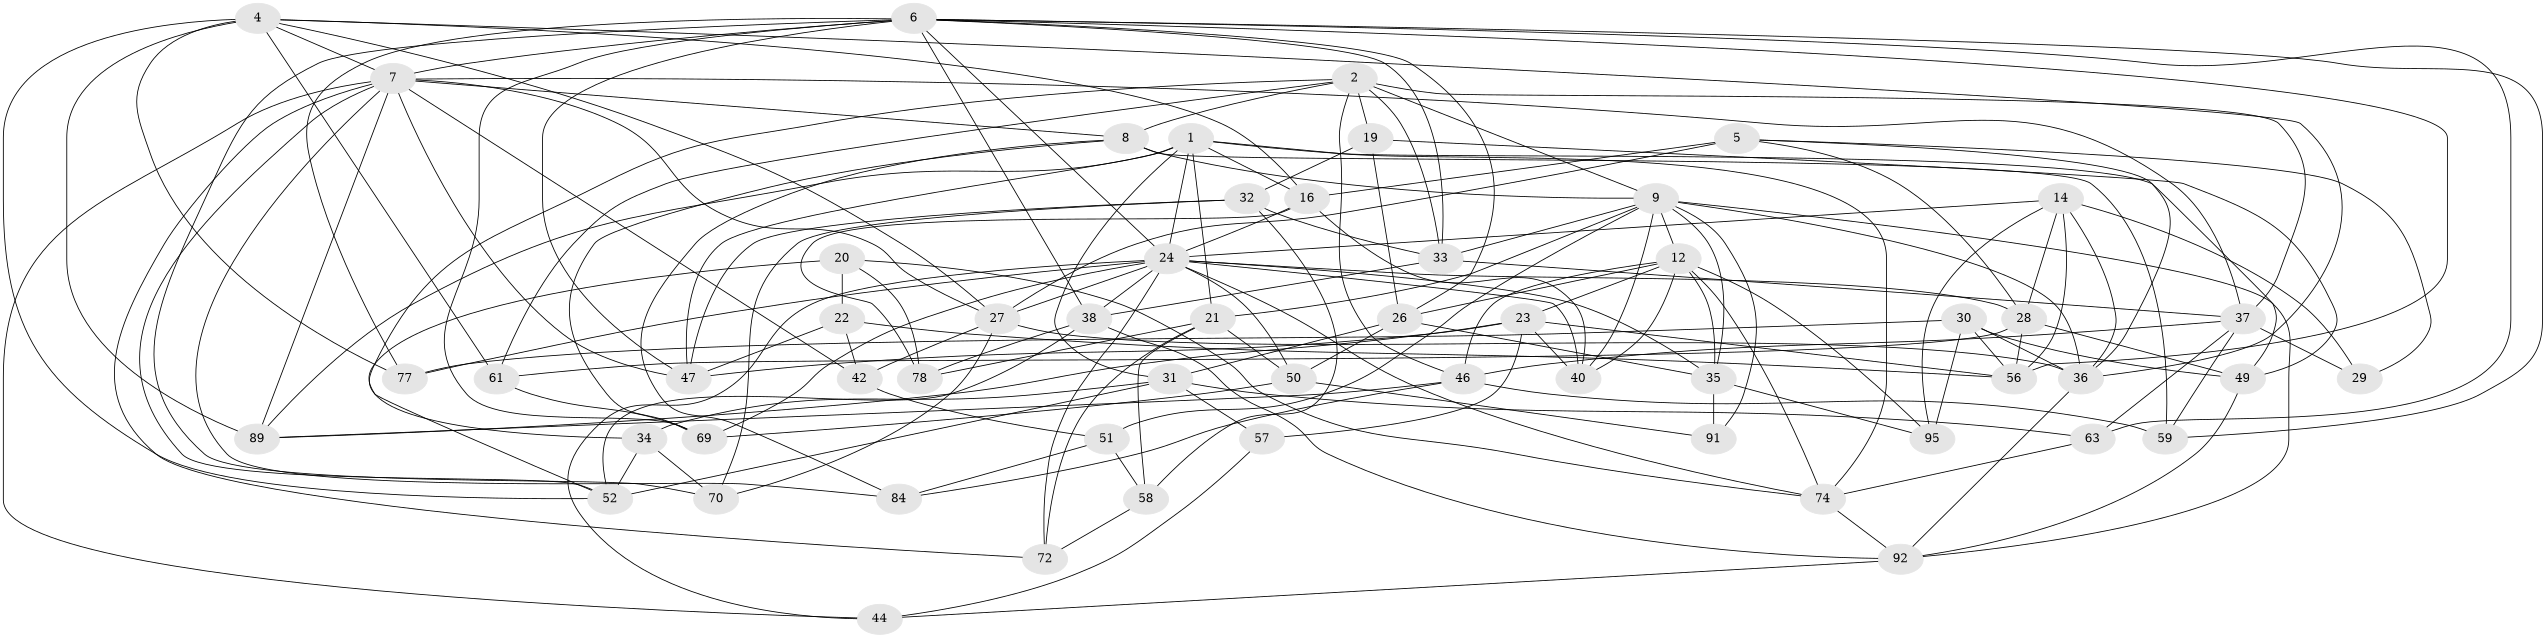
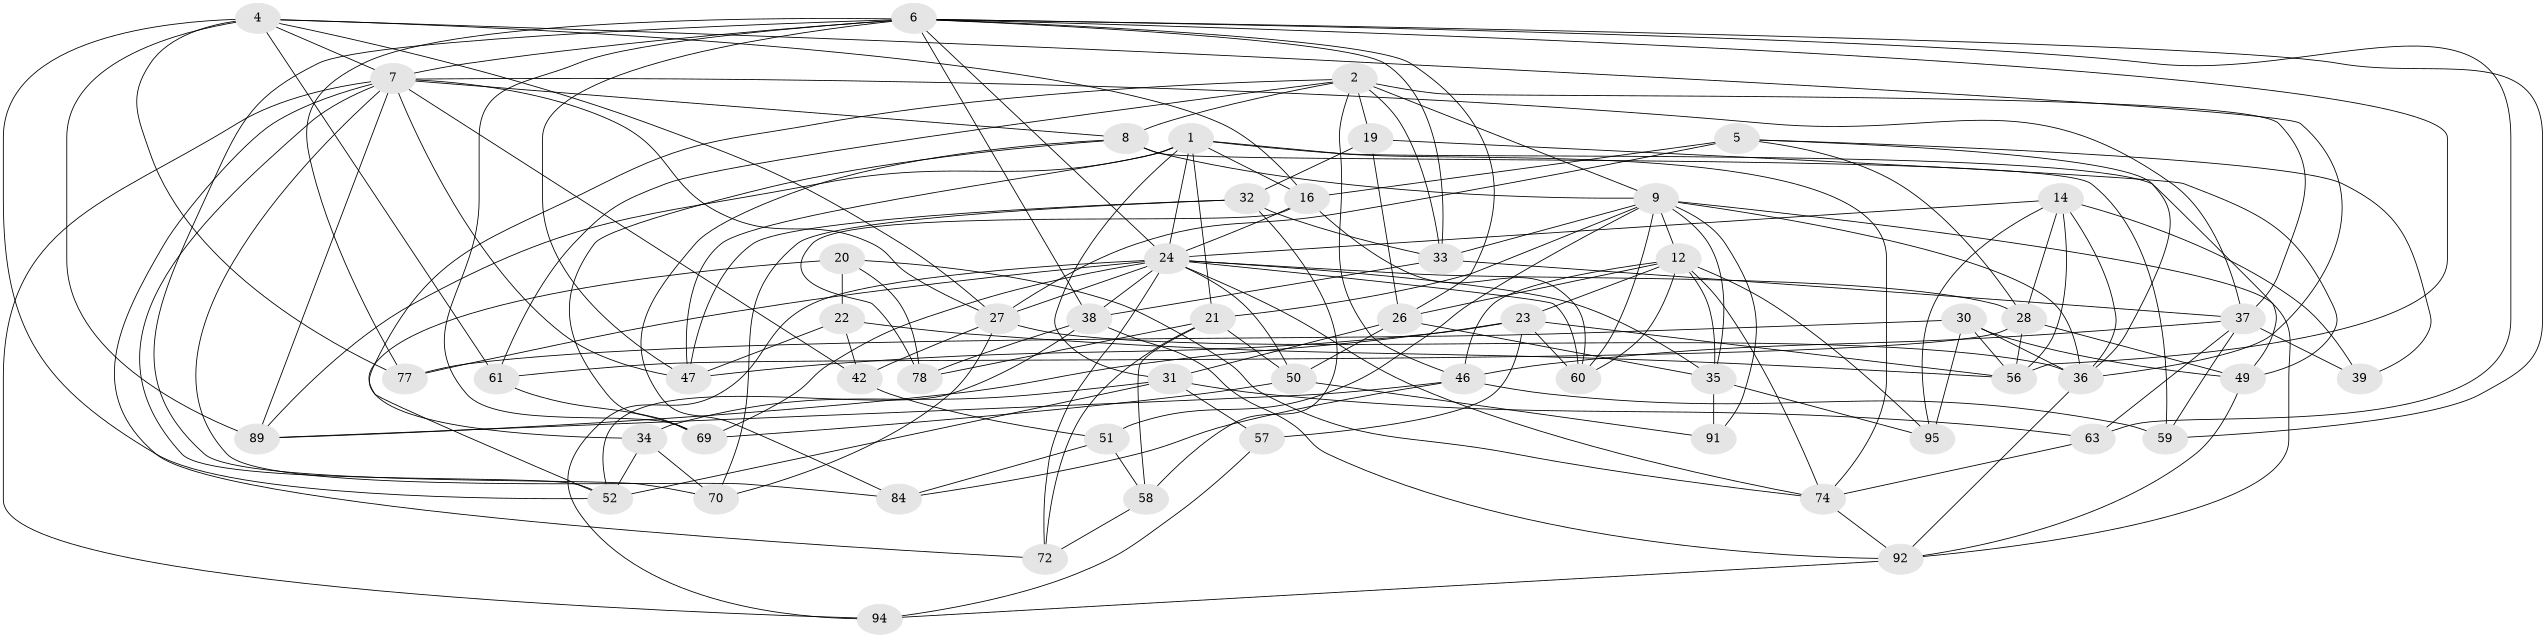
node "40": label "40" -> "60"
node "29": label "29" -> "39"
node "44": label "44" -> "94"
